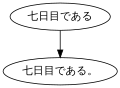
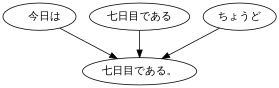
node "今日は": added
node "ちょうど": added
